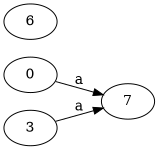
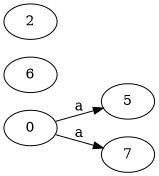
node "2": added
node "5": added
node "3": removed
